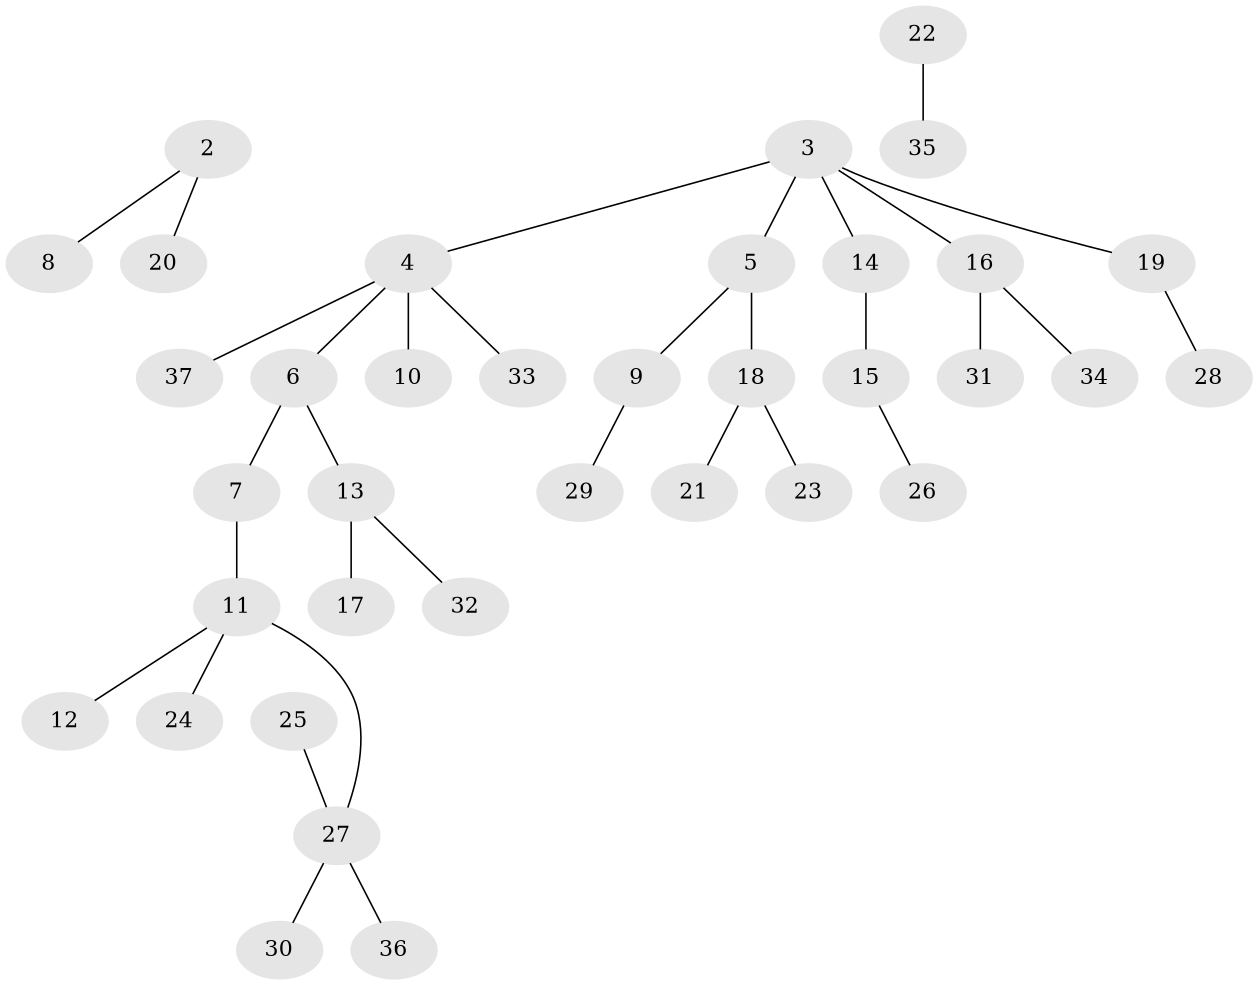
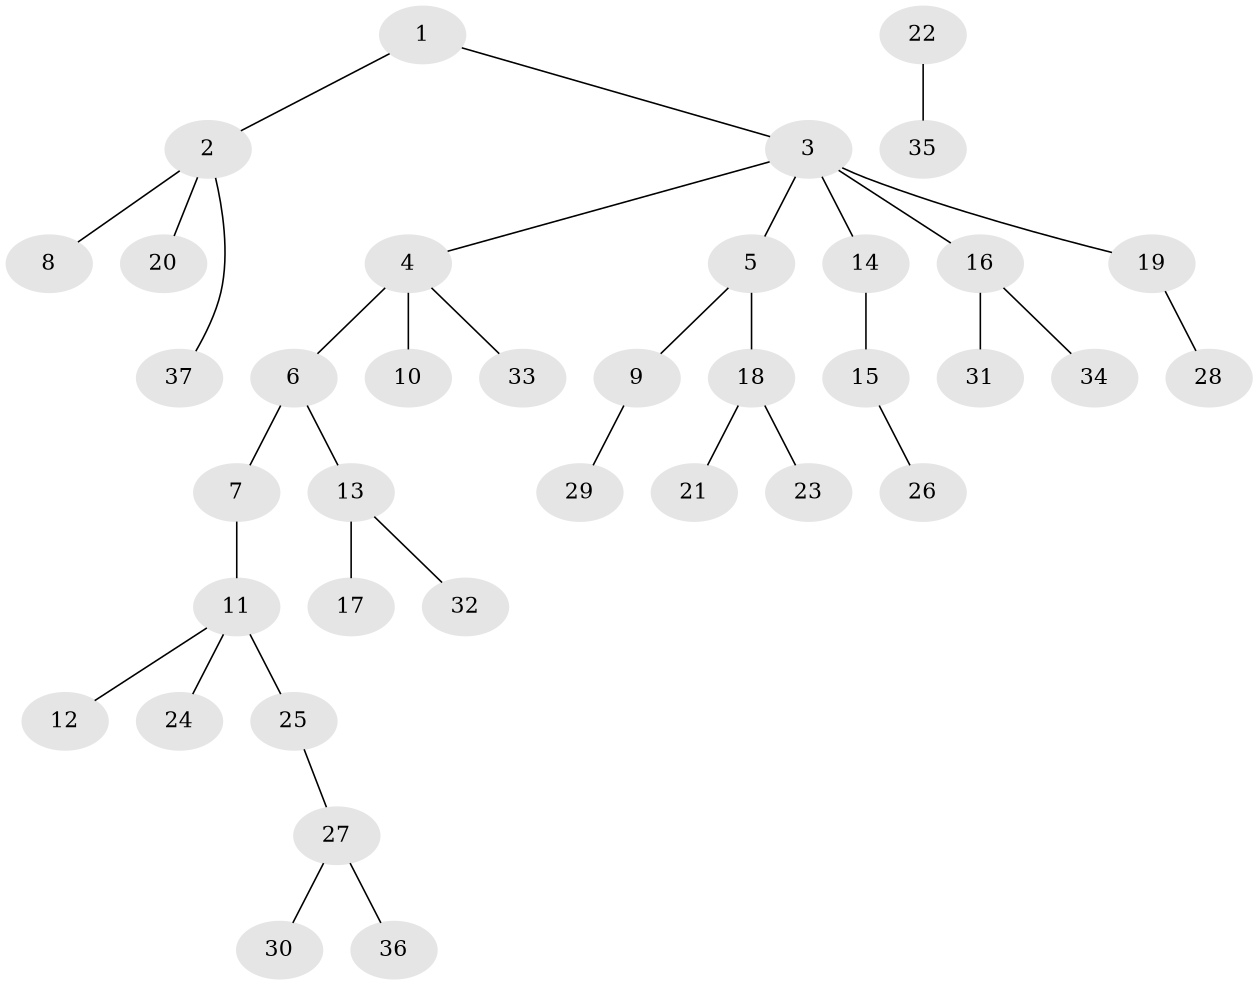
node "1": added
edge "4" -- "37": now "2" -- "37"
edge "11" -- "27": now "11" -- "25"
